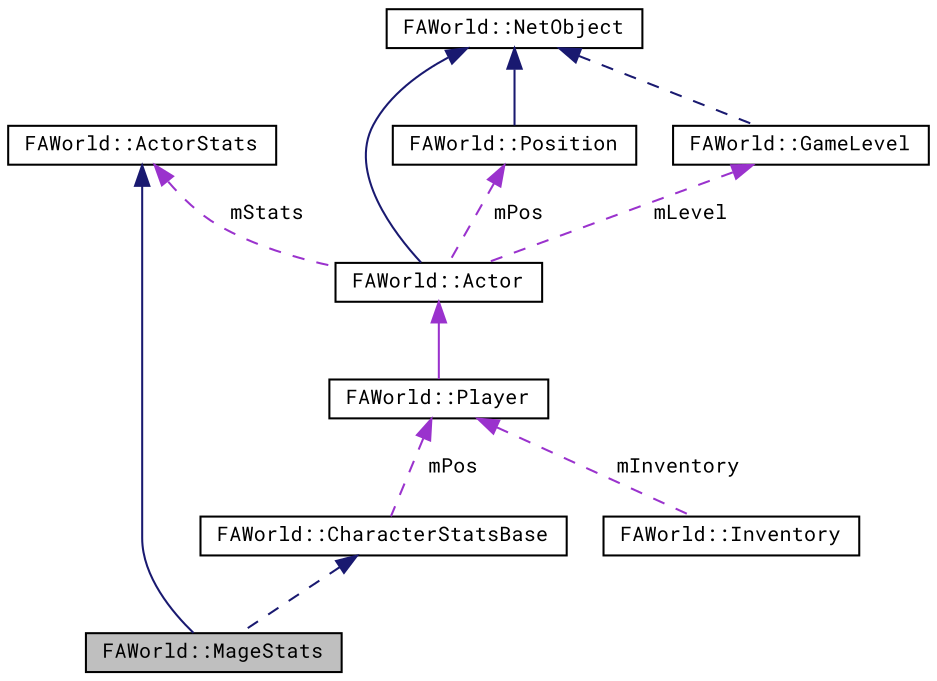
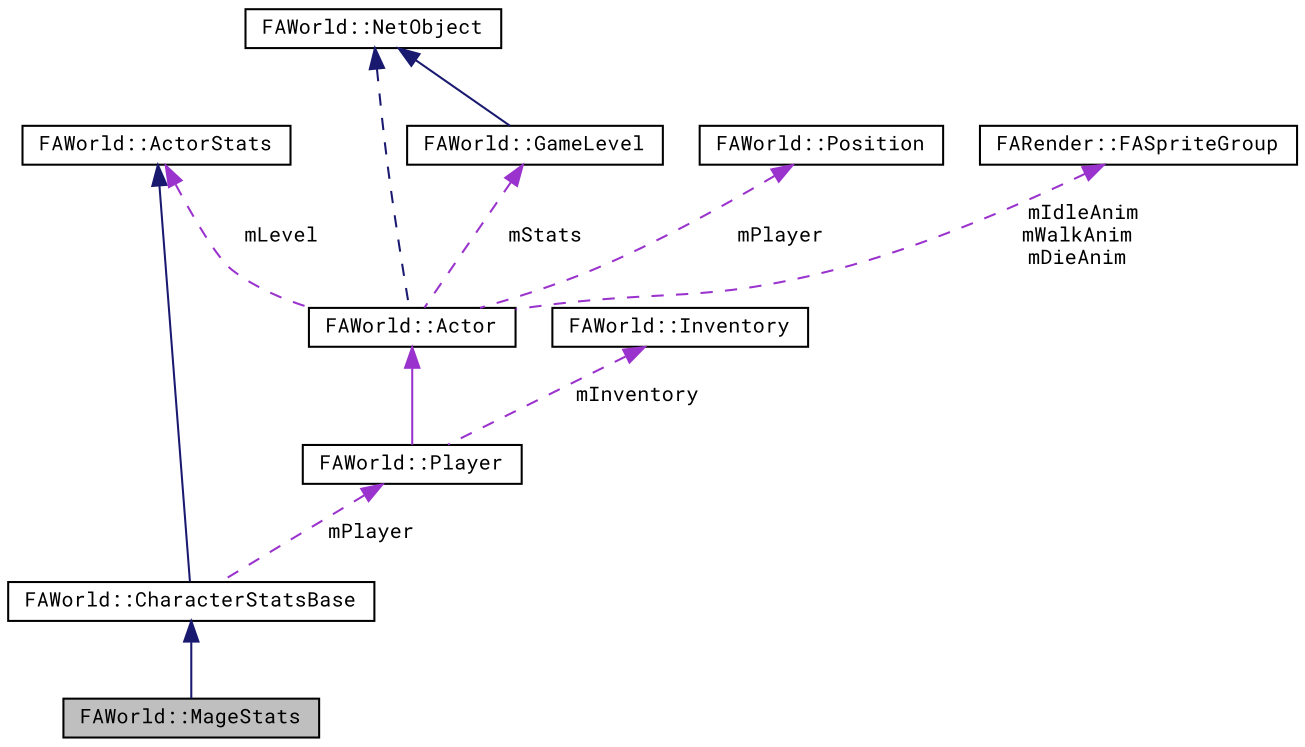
edge "FAWorld::GameLevel" -> "FAWorld::NetObject": style dashed -> solid
edge "FAWorld::Position" -> "FAWorld::NetObject": removed
node "FARender::FASpriteGroup": added
edge "FAWorld::Actor" -> "FAWorld::NetObject": style solid -> dashed
edge "FAWorld::Actor" -> "FAWorld::ActorStats": label " mStats" -> " mLevel"
edge "FAWorld::Actor" -> "FAWorld::Position": label " mPos" -> " mPlayer"
edge "FAWorld::Actor" -> "FAWorld::GameLevel": label " mLevel" -> " mStats"
edge "FAWorld::MageStats" -> "FAWorld::ActorStats": now "FAWorld::CharacterStatsBase" -> "FAWorld::ActorStats"
edge "FAWorld::CharacterStatsBase" -> "FAWorld::Player": label " mPos" -> " mPlayer"
edge "FAWorld::Inventory" -> "FAWorld::Player": reversed
edge "FAWorld::MageStats" -> "FAWorld::CharacterStatsBase": style dashed -> solid
